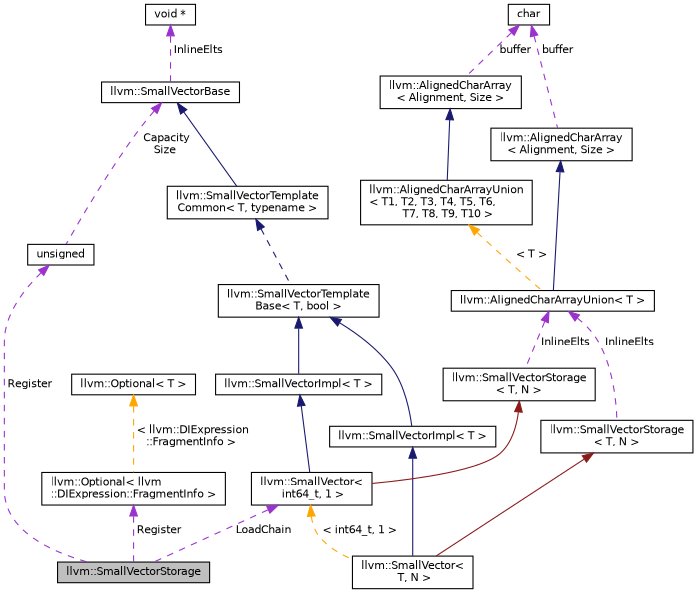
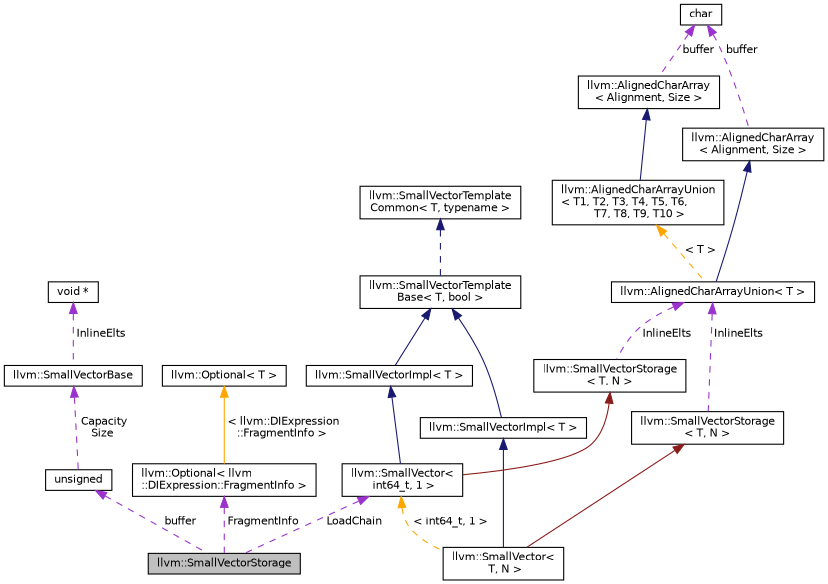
edge "llvm::SmallVectorTemplate Common< T, typename >" -> "llvm::SmallVectorBase": removed
edge "llvm::SmallVectorStorage" -> "unsigned": label " Register" -> " buffer"
edge "llvm::Optional< llvm ::DIExpression::FragmentInfo >" -> "llvm::Optional< T >": style dashed -> solid
edge "llvm::SmallVectorStorage" -> "llvm::Optional< llvm ::DIExpression::FragmentInfo >": label " Register" -> " FragmentInfo"
